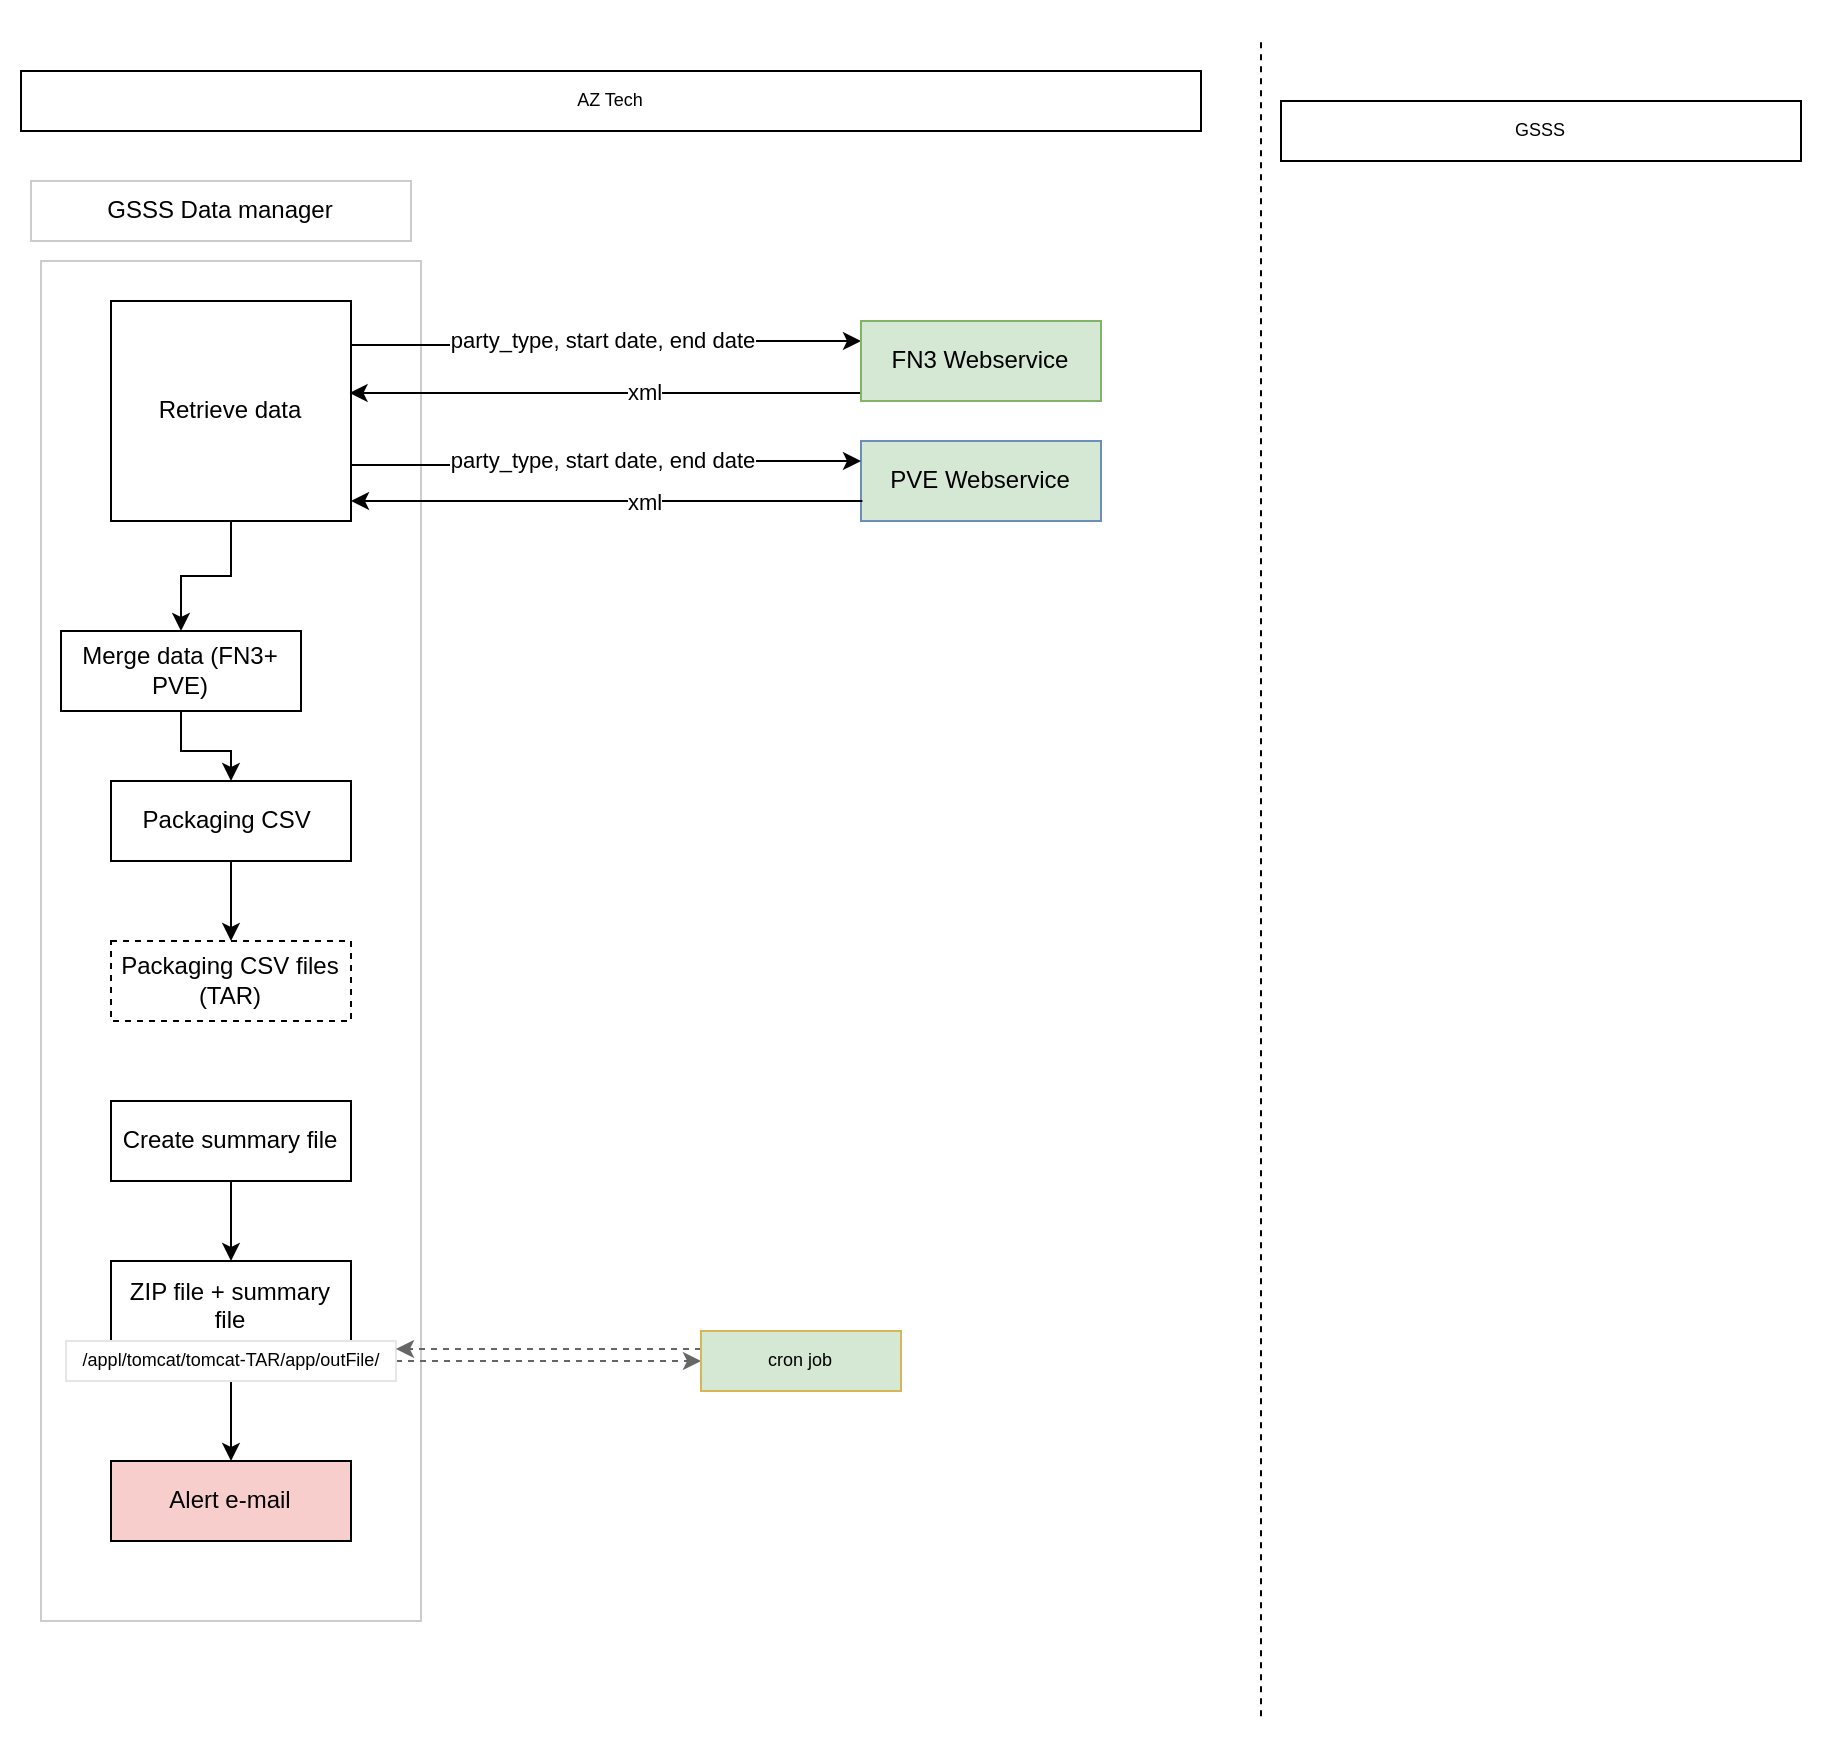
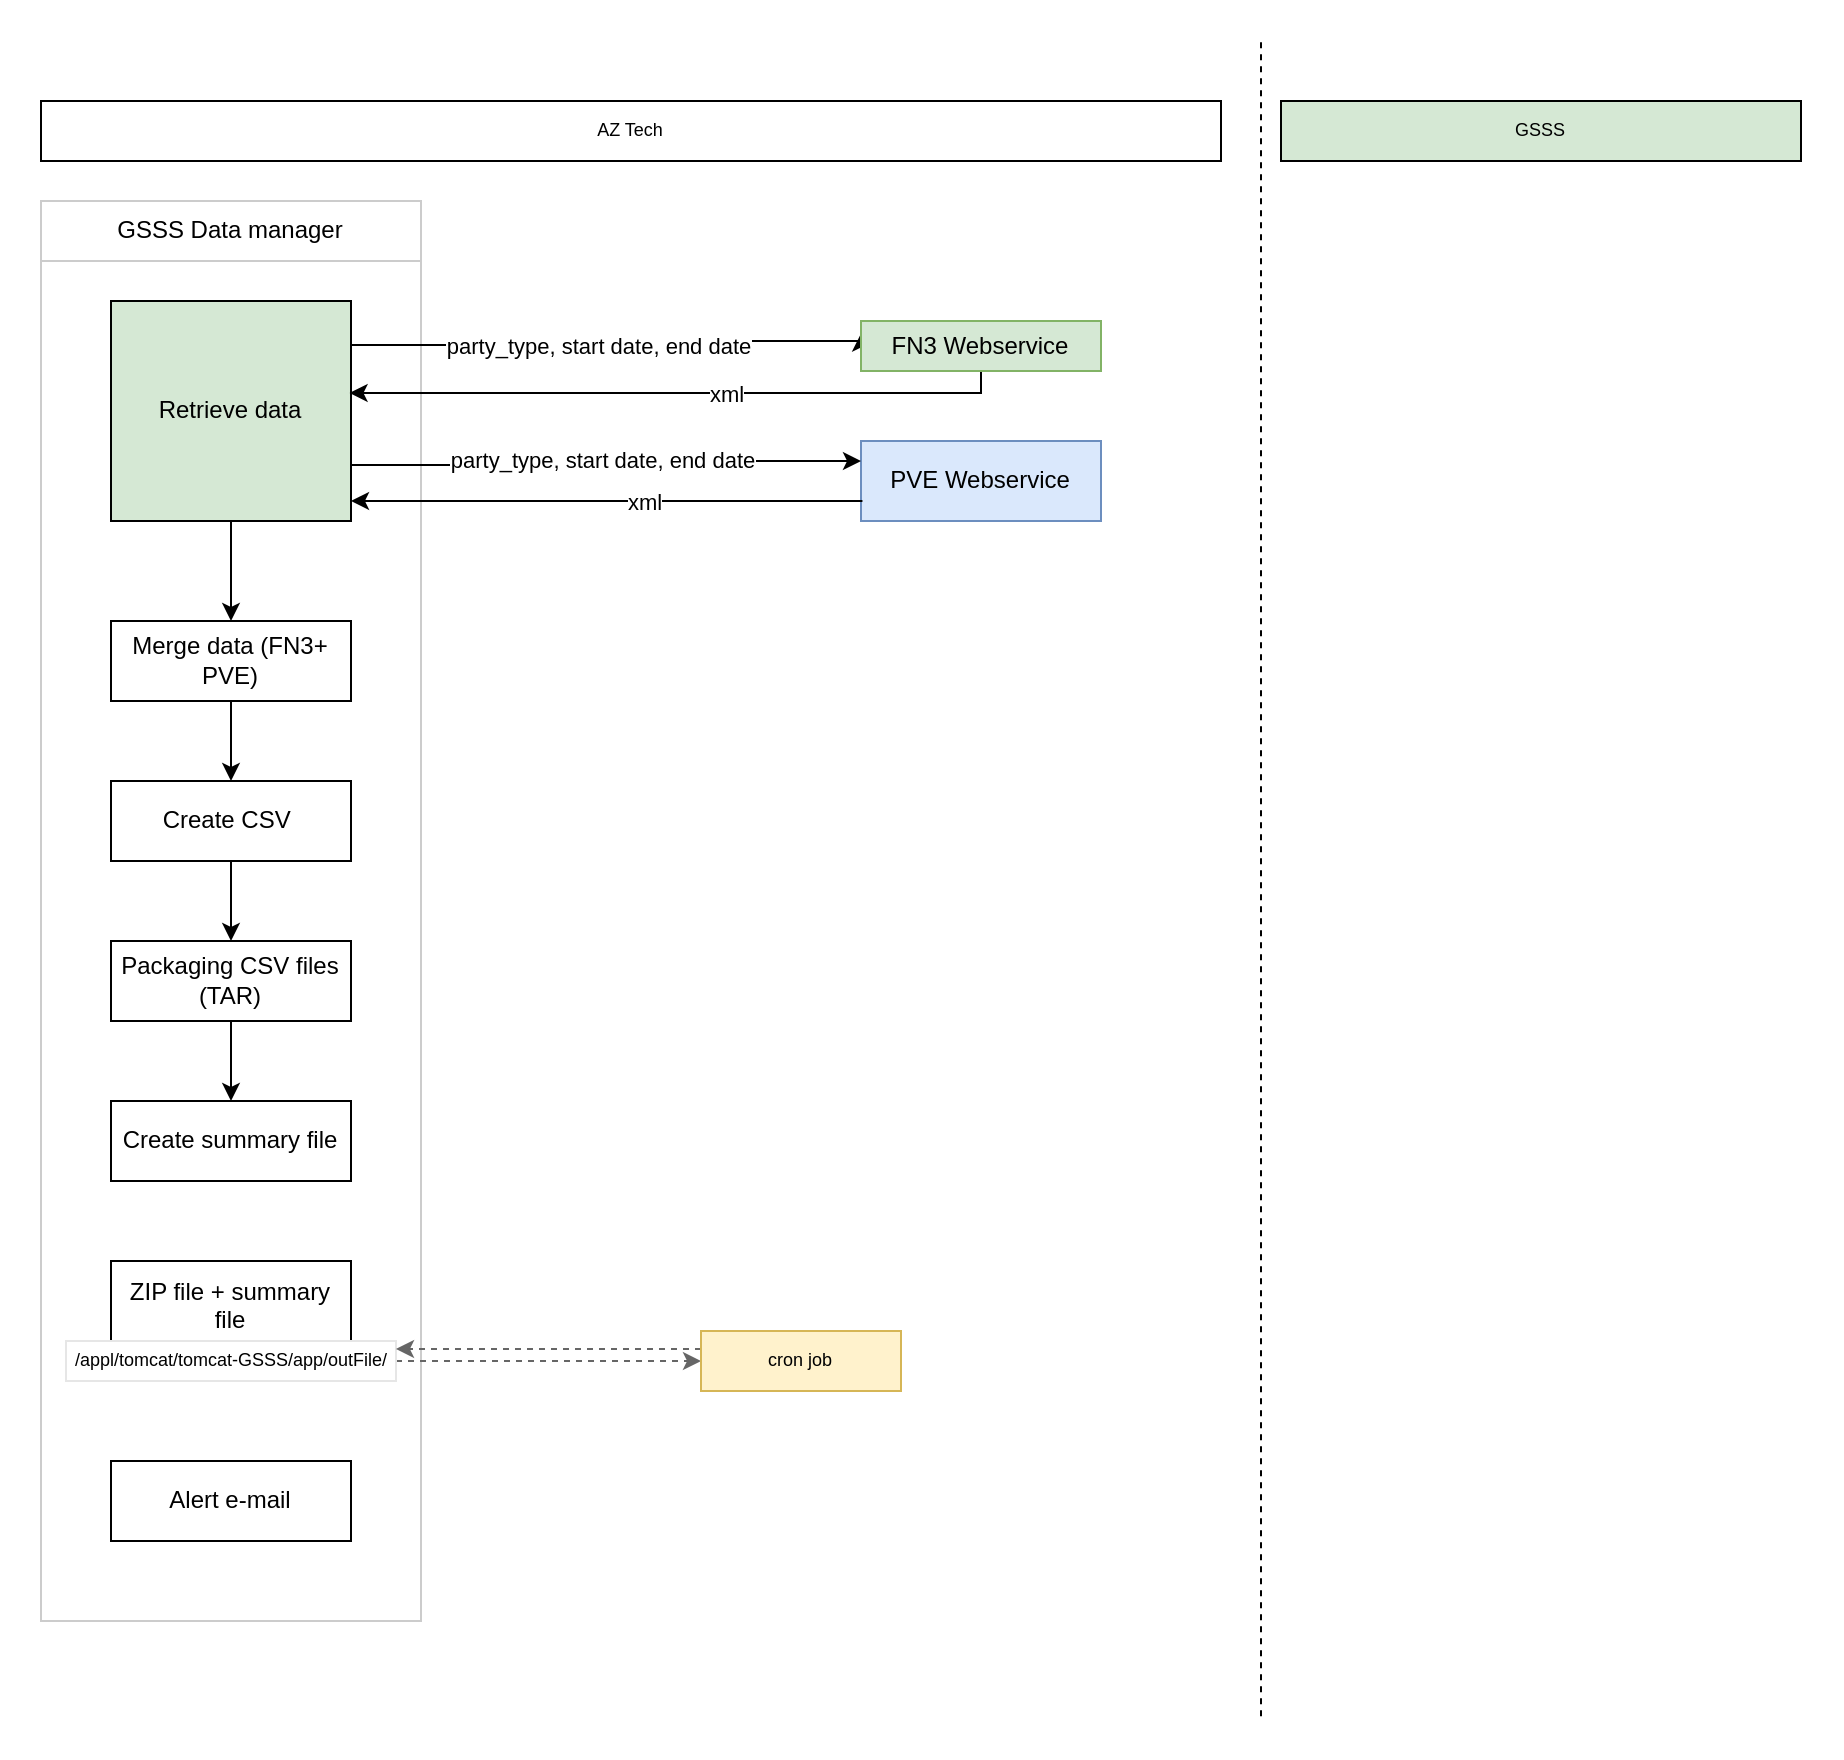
node "AZ Tech": moved (611, 101) -> (631, 131)
node "GSSS": fillcolor #ffffff -> #d5e8d4
node "GSSS Data manager": moved (221, 211) -> (231, 231)
node "FN3 Webservice": size 240x80 -> 240x50
node "Retrieve data": fillcolor #ffffff -> #d5e8d4
node "PVE Webservice": fillcolor #d5e8d4 -> #dae8fc
node "Merge data (FN3+ PVE)": moved (181, 671) -> (231, 661)
node "Packaging CSV": label "Packaging CSV" -> "Create CSV"
node "Packaging CSV files (TAR)": style dashed -> solid
edge "Packaging CSV files (TAR)" -> "Create summary file": added
edge "Create summary file" -> "ZIP file + summary file": removed
node "/appl/tomcat/tomcat-TAR/app/outFile/": label "/appl/tomcat/tomcat-TAR/app/outFile/" -> "/appl/tomcat/tomcat-GSSS/app/outFile/"
node "cron job": fillcolor #d5e8d4 -> #fff2cc
edge "ZIP file + summary file" -> "Alert e-mail": removed
node "Alert e-mail": fillcolor #f8cecc -> #ffffff
